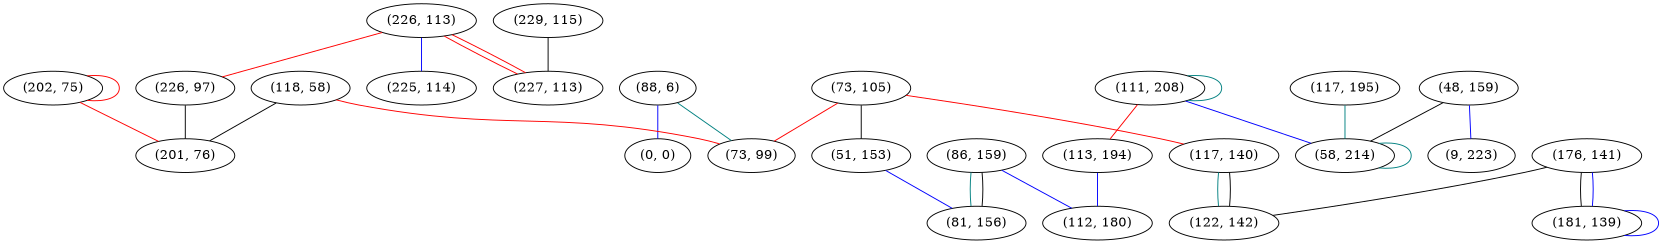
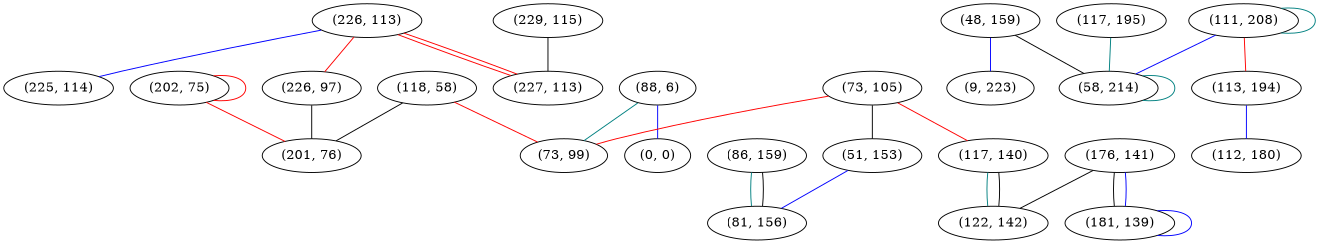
edge "(86, 159)" -- "(112, 180)": removed
